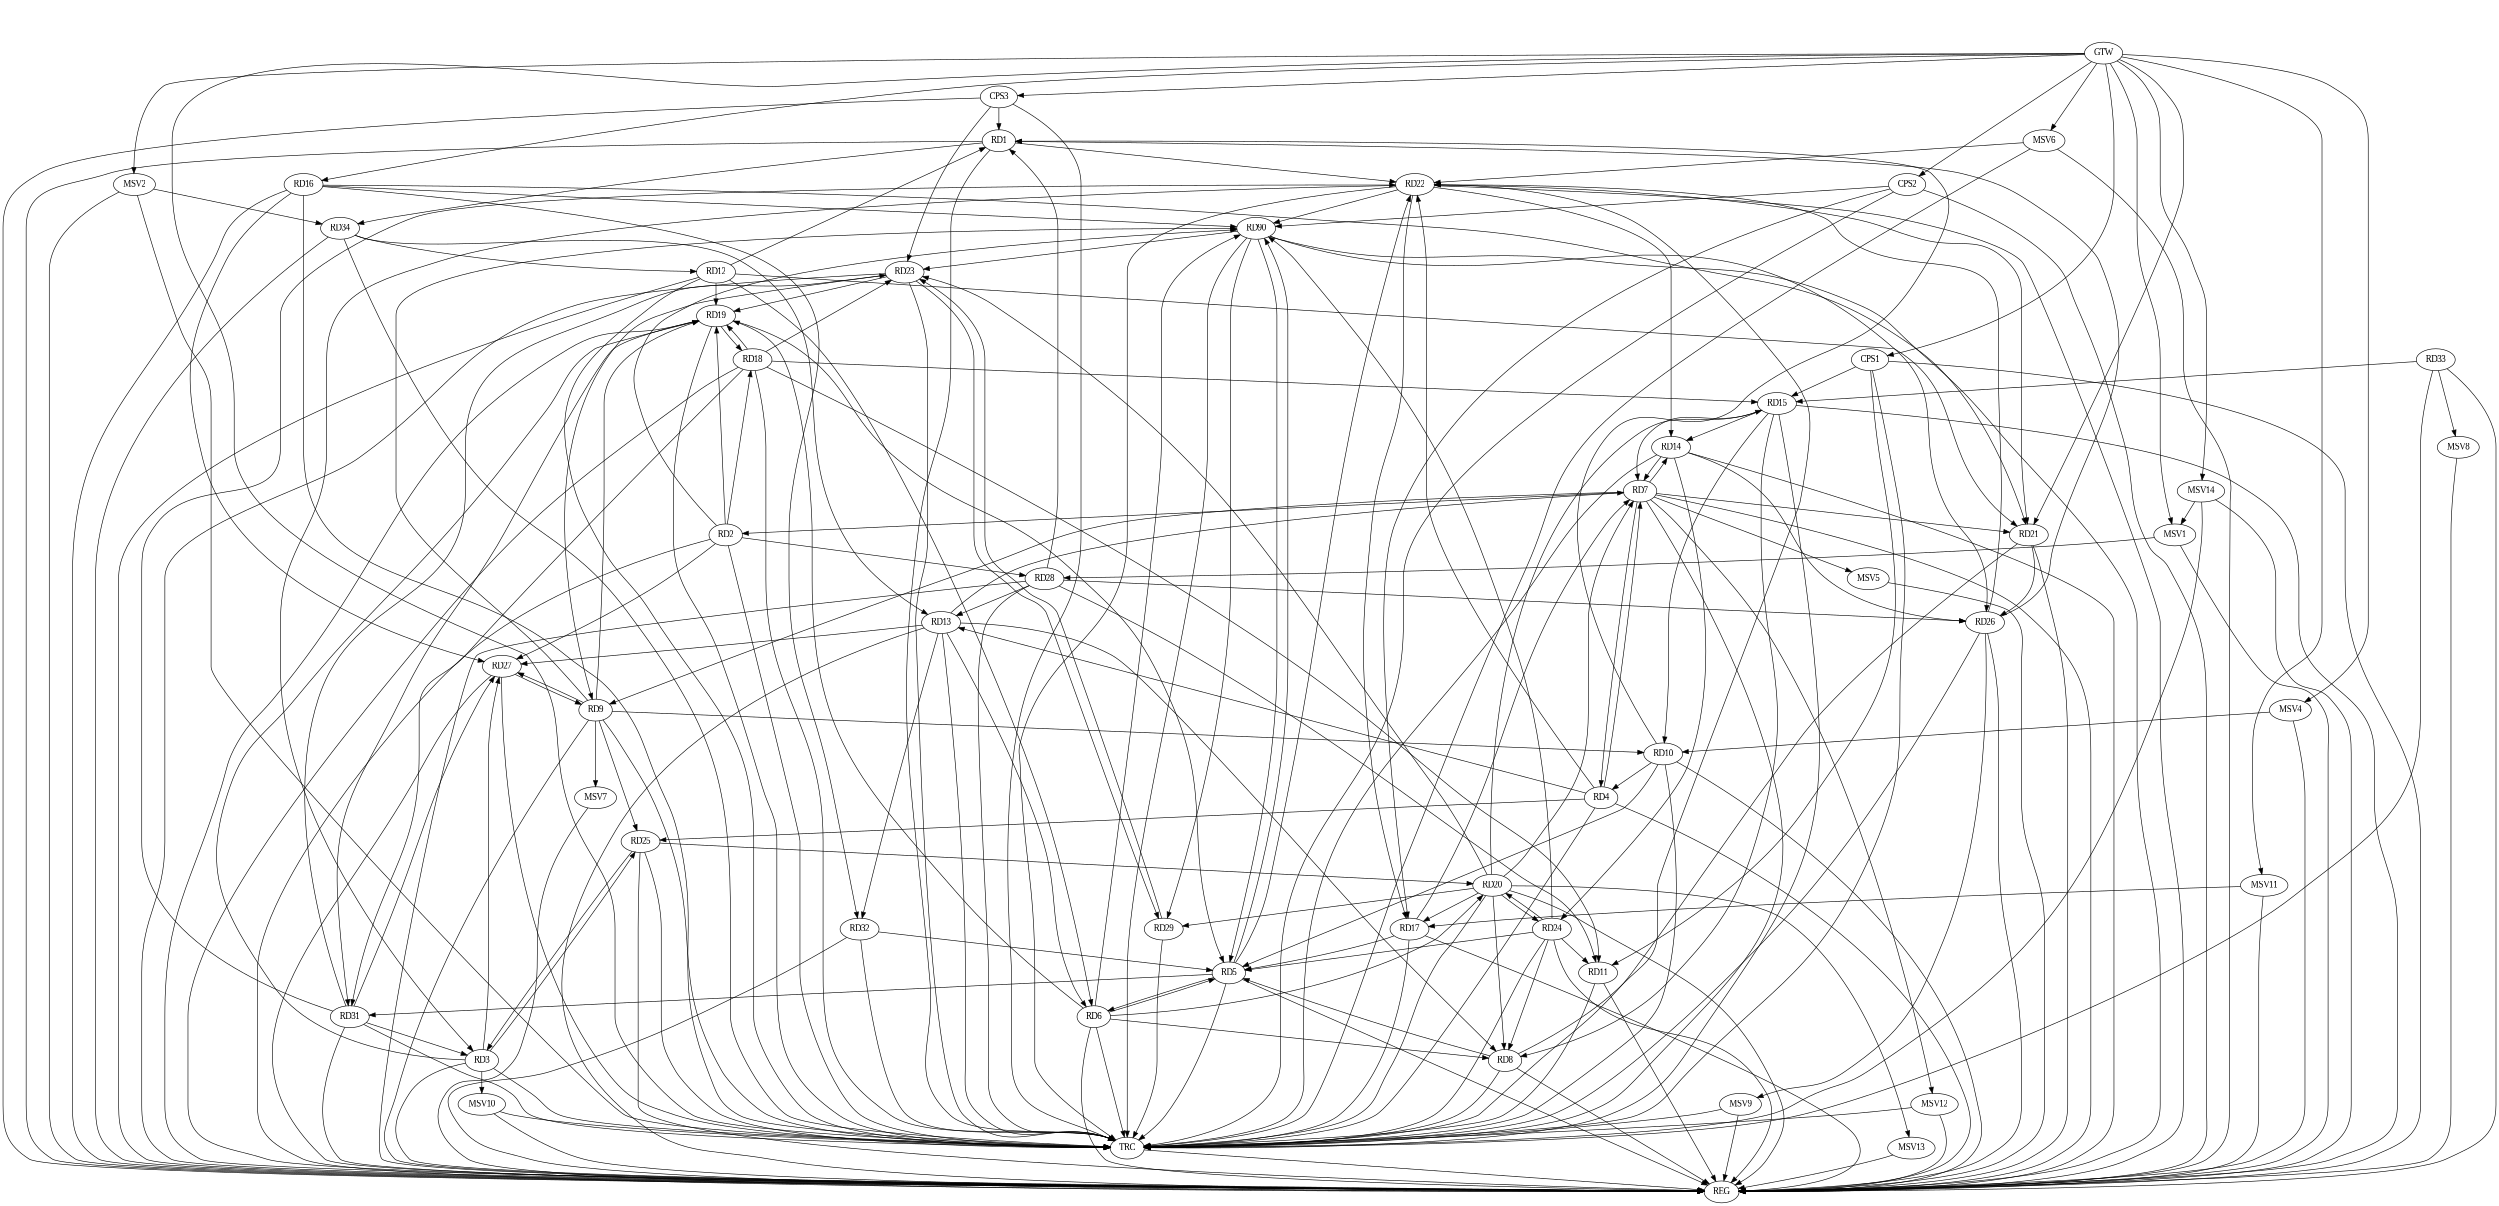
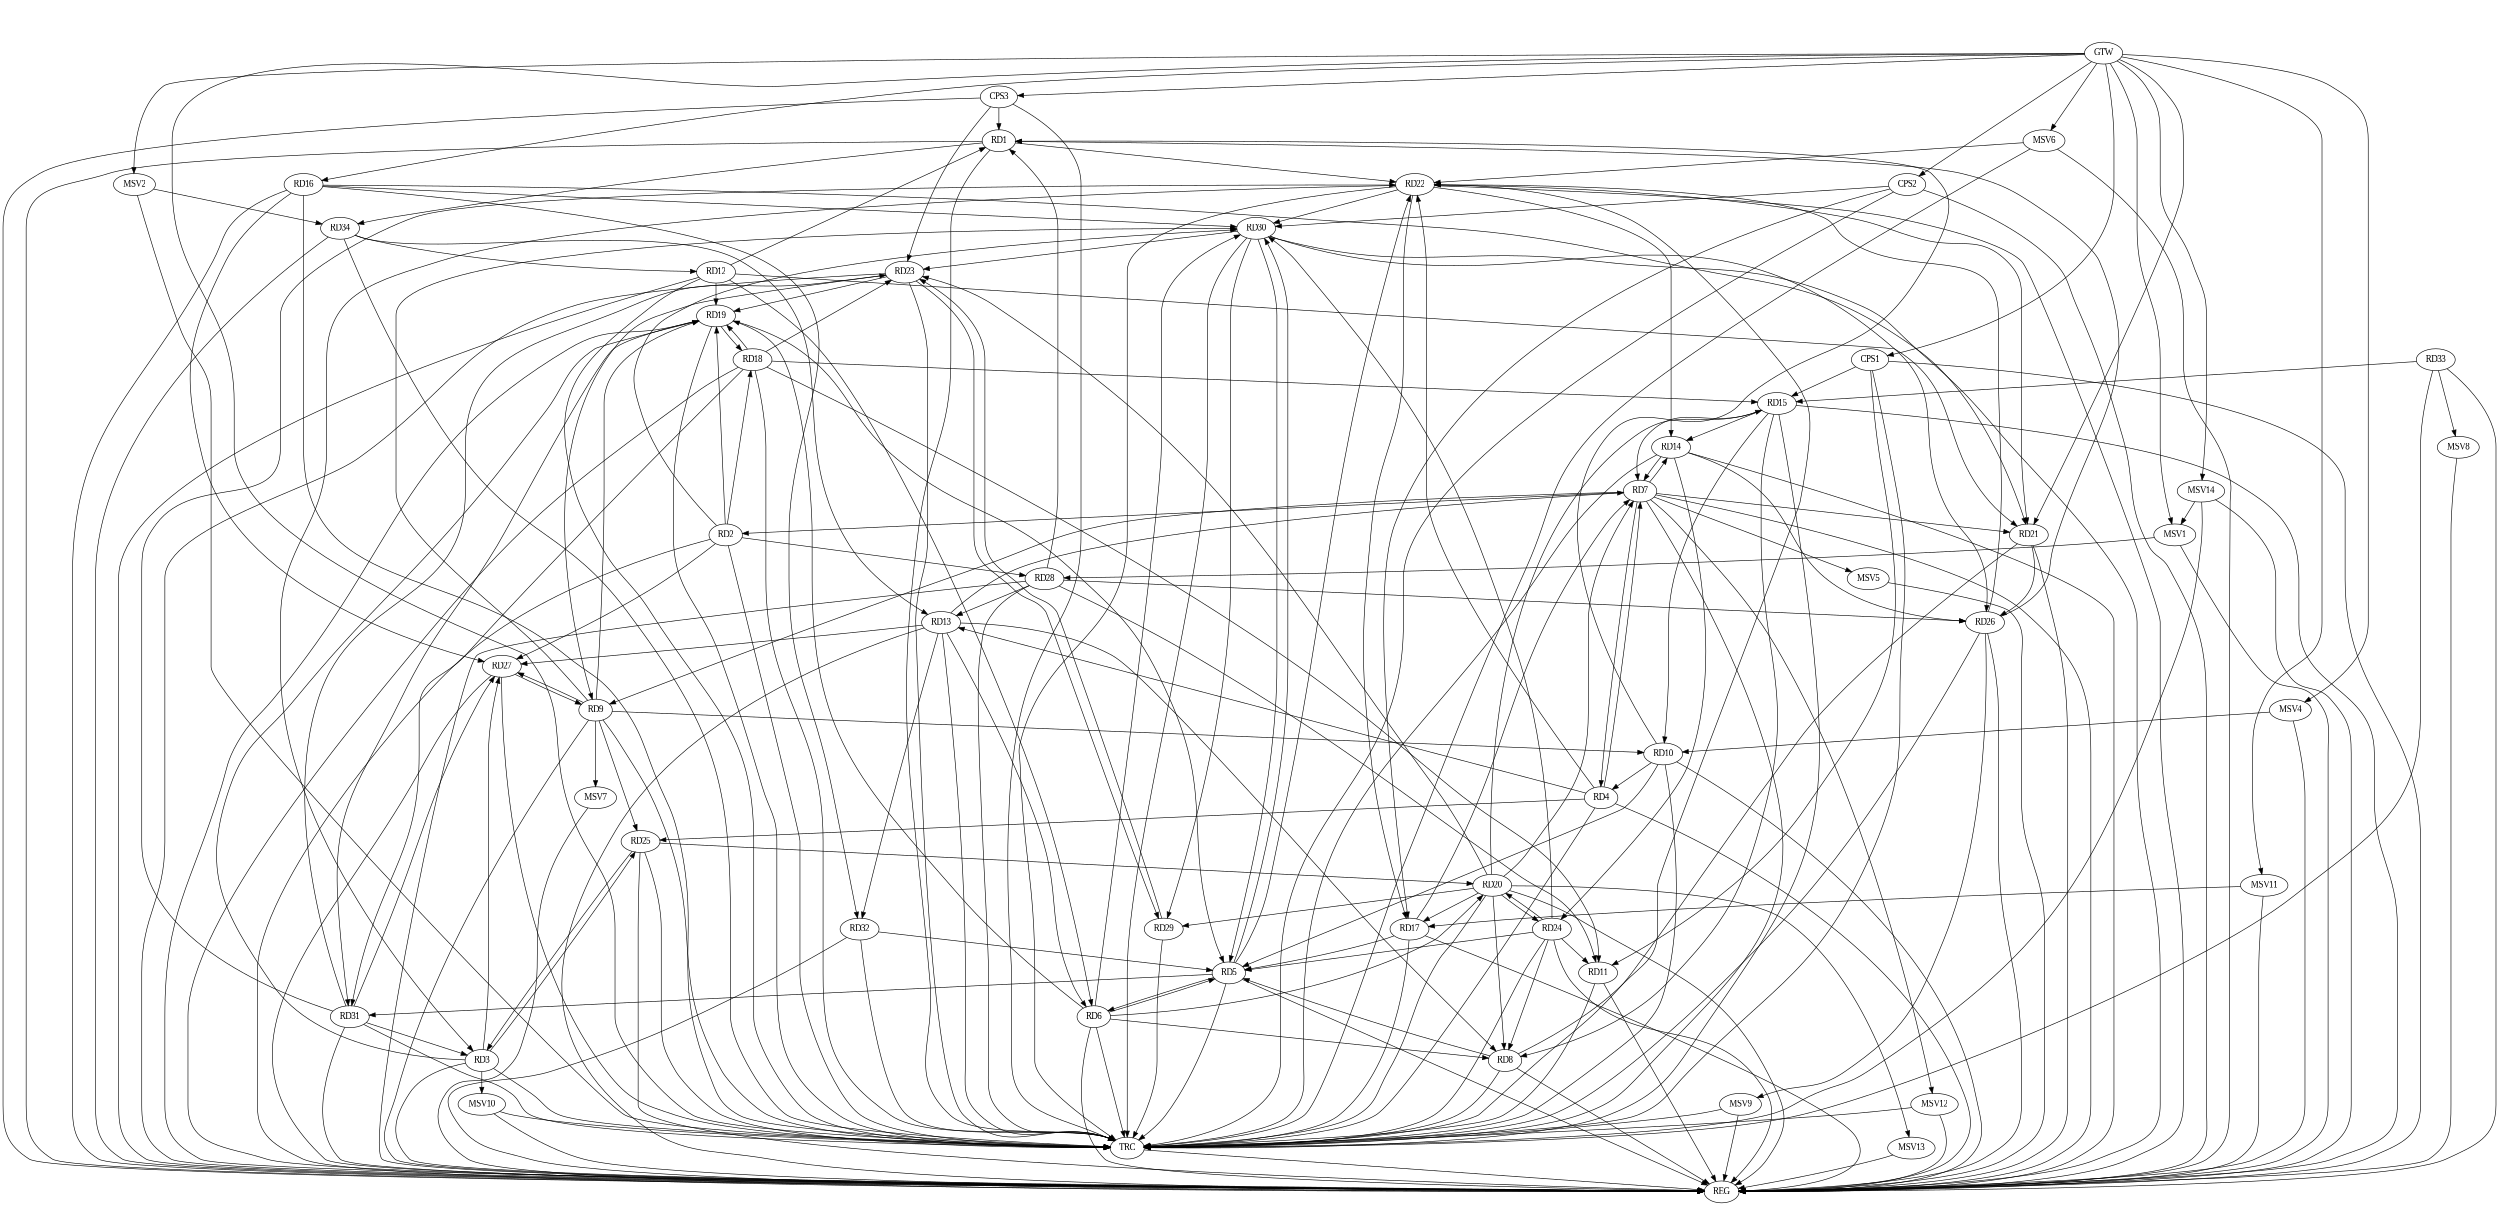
node "RD90": label "RD90" -> "RD30"
edge "MSV2" -> "REG": removed
